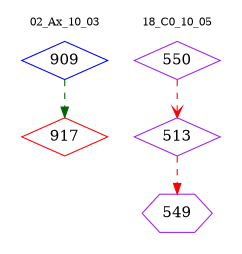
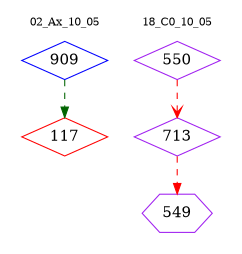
cluster "02_Ax_10_03": label "02_Ax_10_03" -> "02_Ax_10_05"
node "917": label "917" -> "117"
node "513": label "513" -> "713"
